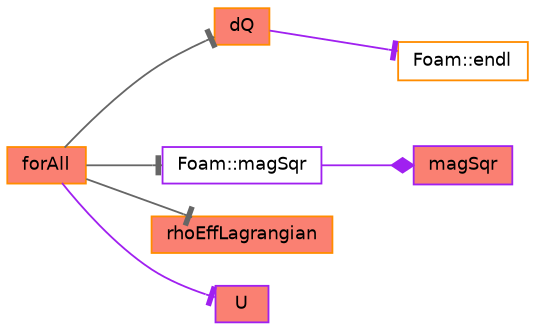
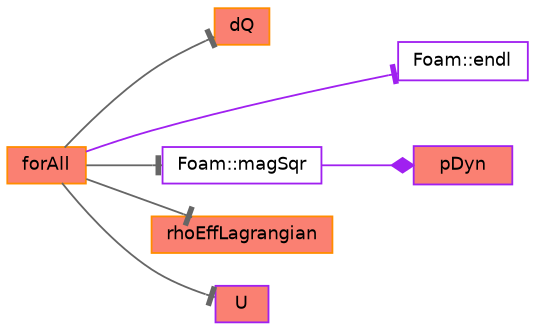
edge "dQ" -> "Foam::endl": now "forAll" -> "Foam::endl"
node "Foam::endl": color darkorange -> purple
node "magSqr": label "magSqr" -> "pDyn"
edge "forAll" -> "U": color purple -> gray40
